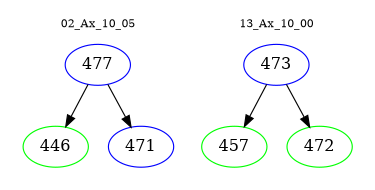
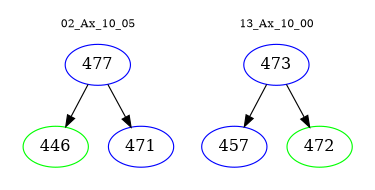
node "457": color green -> blue
